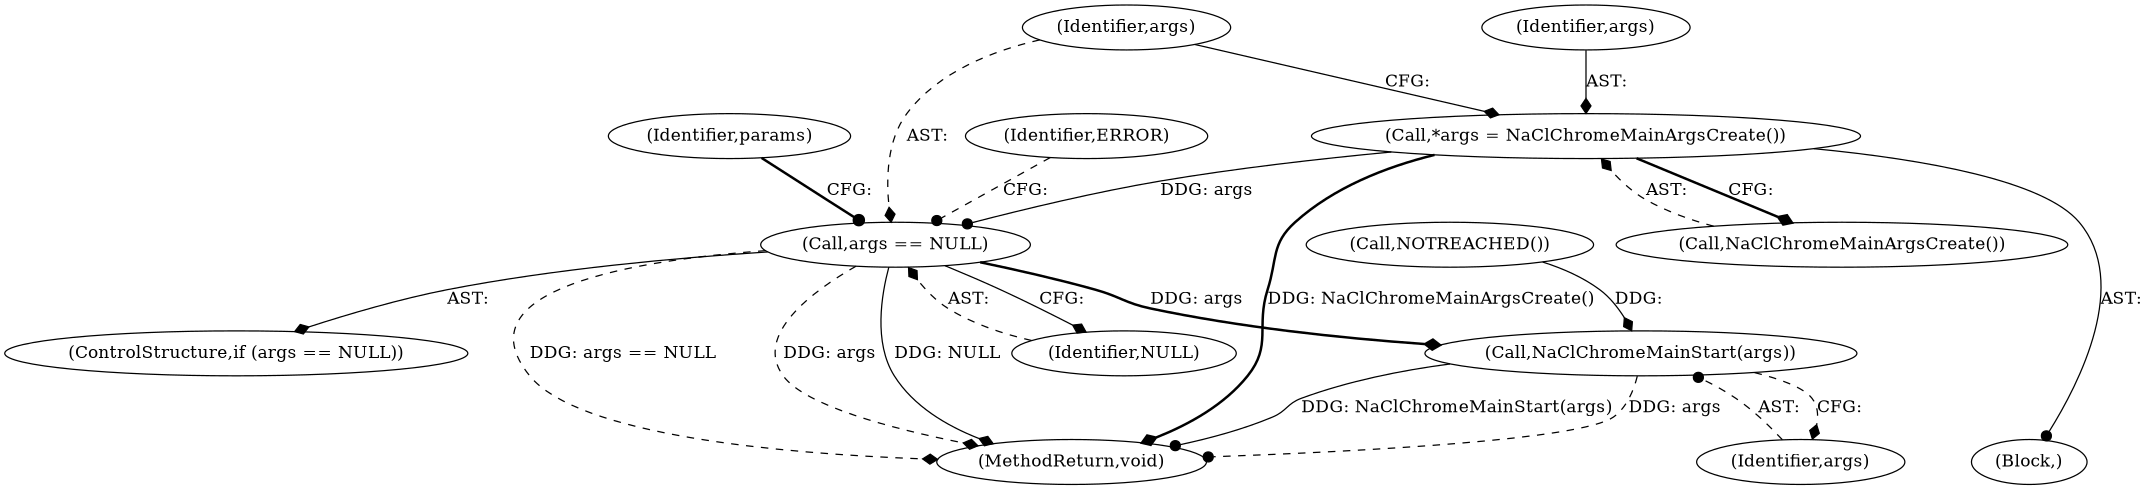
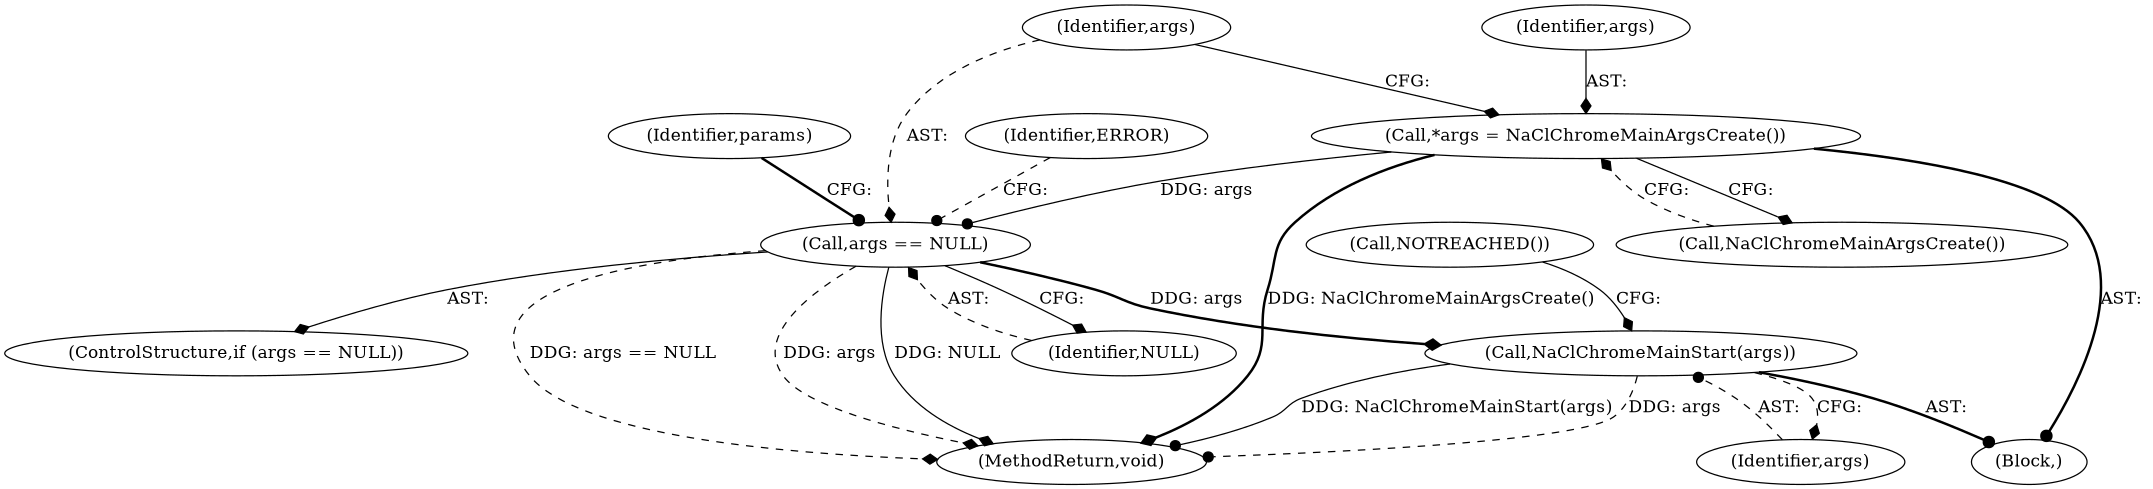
edge "(Call,*args = NaClChromeMainArgsCreate())" -> "(Call,NaClChromeMainArgsCreate())": style bold -> solid
edge "(Call,NaClChromeMainArgsCreate())" -> "(Call,*args = NaClChromeMainArgsCreate())": label "AST: " -> "CFG: "
edge "(Call,*args = NaClChromeMainArgsCreate())" -> "(Block,)": style solid -> bold
edge "(Call,NOTREACHED())" -> "(Call,NaClChromeMainStart(args))": label "DDG: " -> "CFG: "
edge "(Call,NaClChromeMainStart(args))" -> "(Block,)": added, label "AST:"
